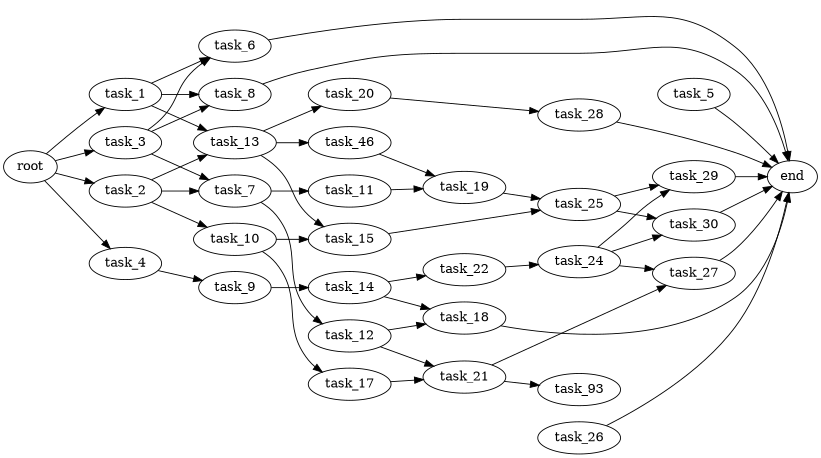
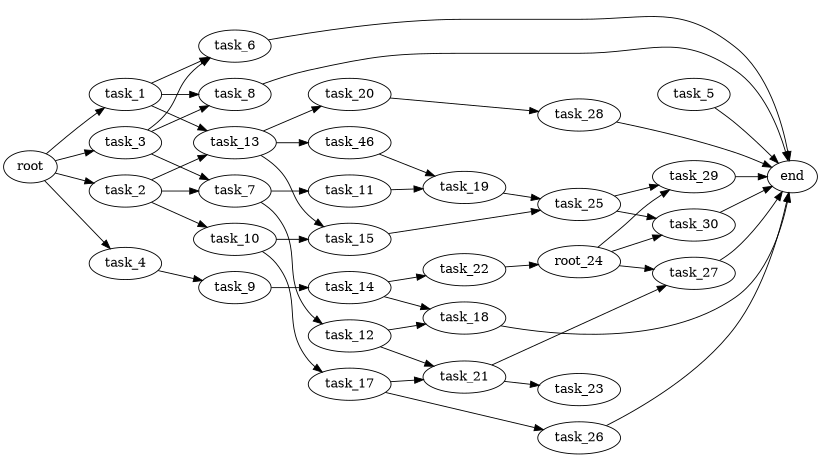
node "task_24": label "task_24" -> "root_24"
node "task_93": label "task_93" -> "task_23"
edge "task_17" -> "task_26": added
